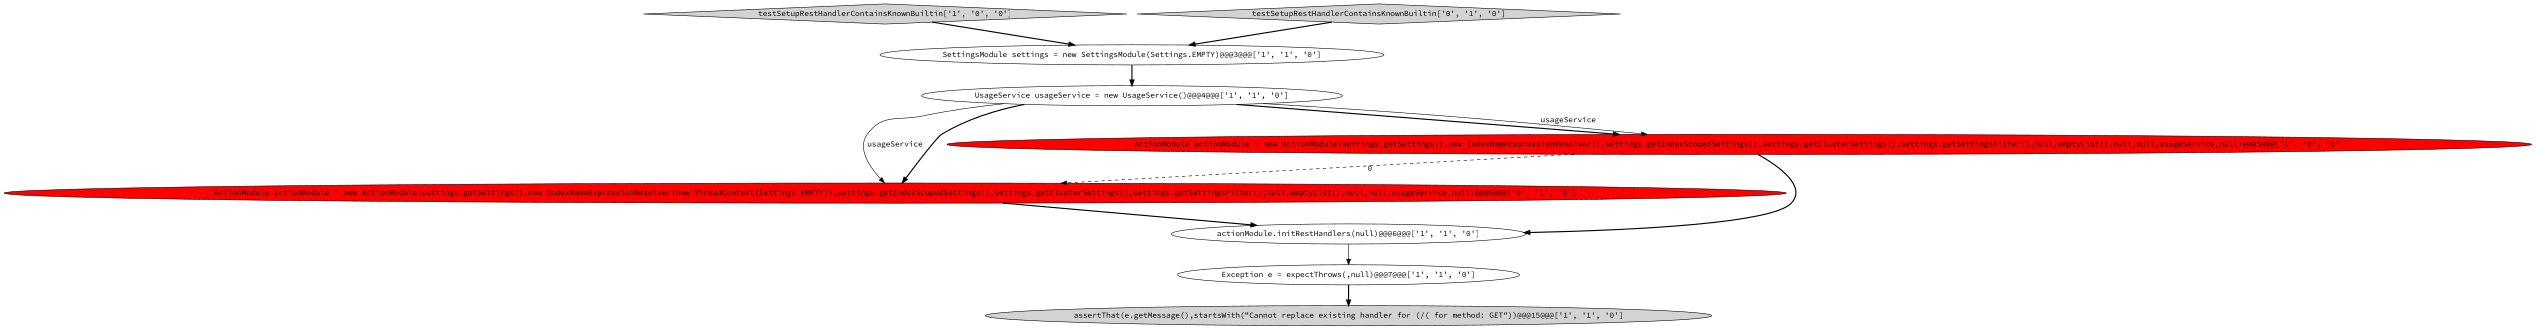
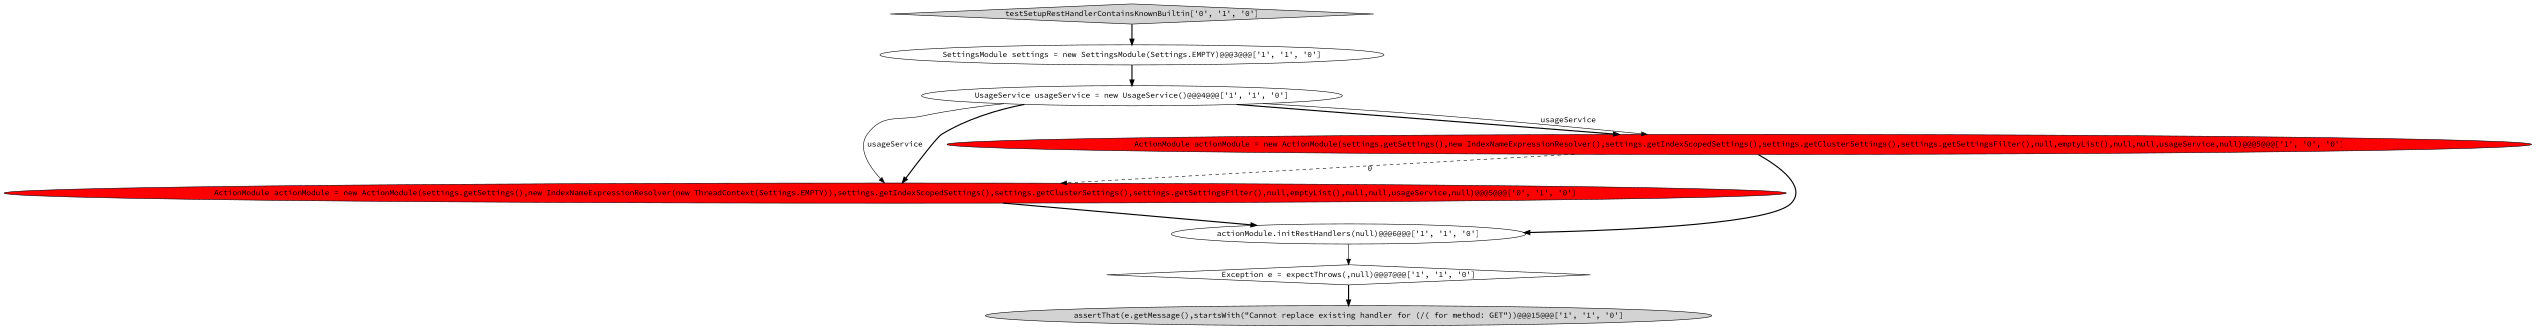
node "testSetupRestHandlerContainsKnownBuiltin['1', '0', '0']": removed
node "Exception e = expectThrows(,null)@@@7@@@['1', '1', '0']": shape ellipse -> diamond
